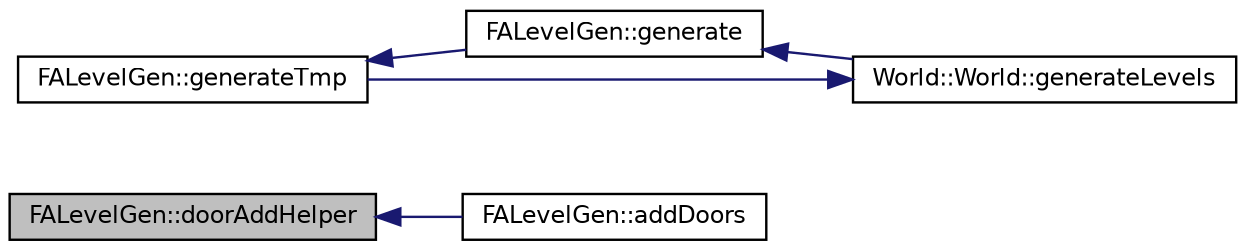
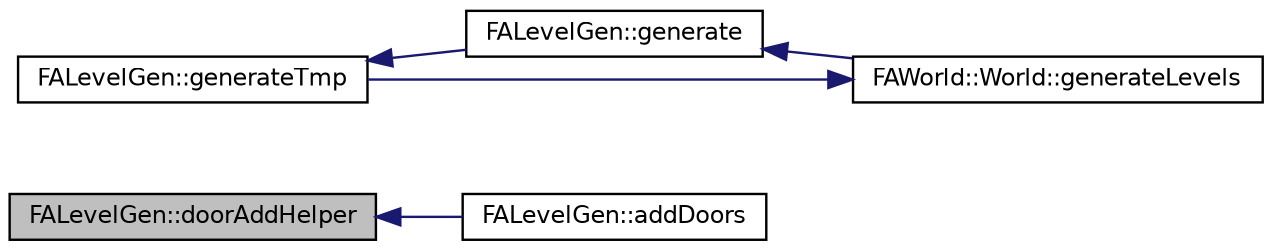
node "World::World::generateLevels": label "World::World::generateLevels" -> "FAWorld::World::generateLevels"
